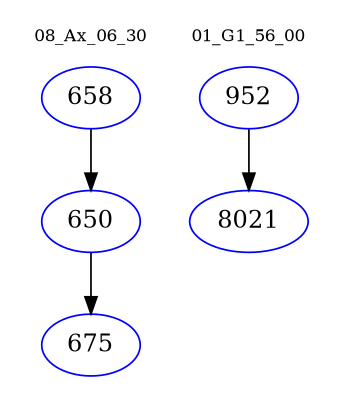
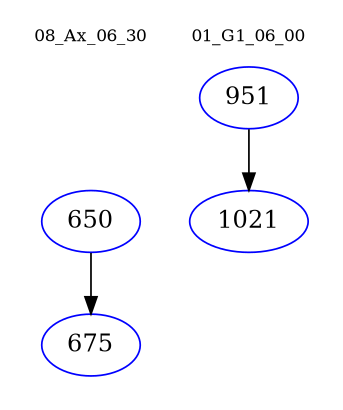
cluster "01_G1_56_00": label "01_G1_56_00" -> "01_G1_06_00"
node "658": removed
node "952": label "952" -> "951"
node "8021": label "8021" -> "1021"
